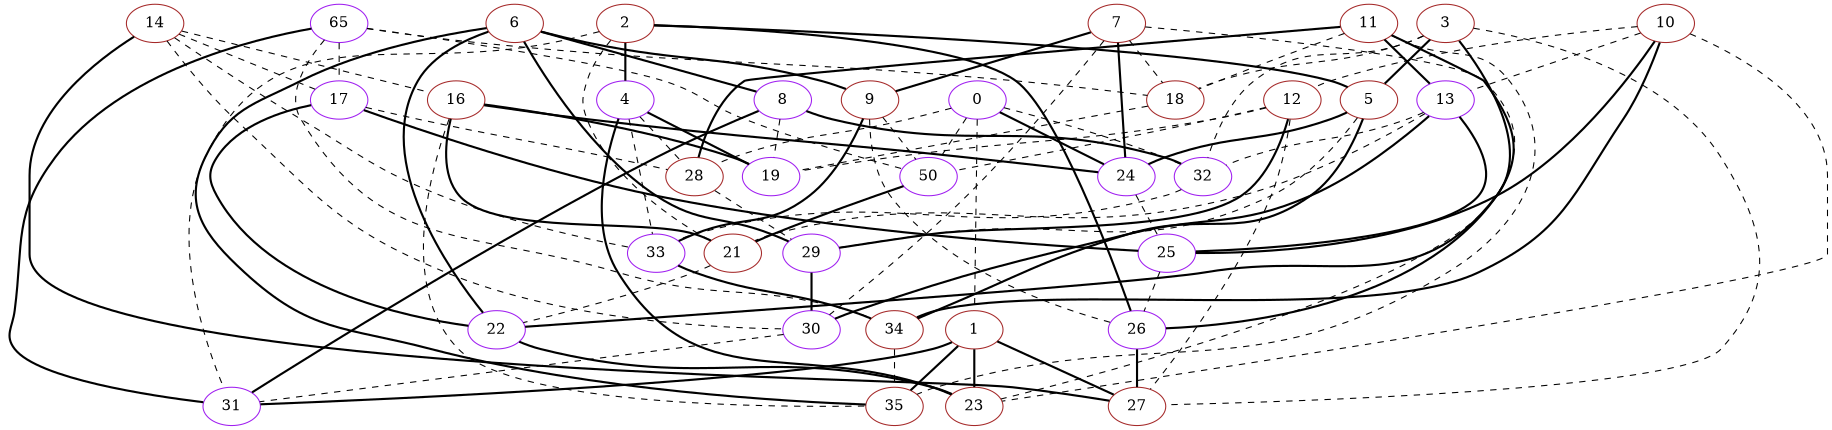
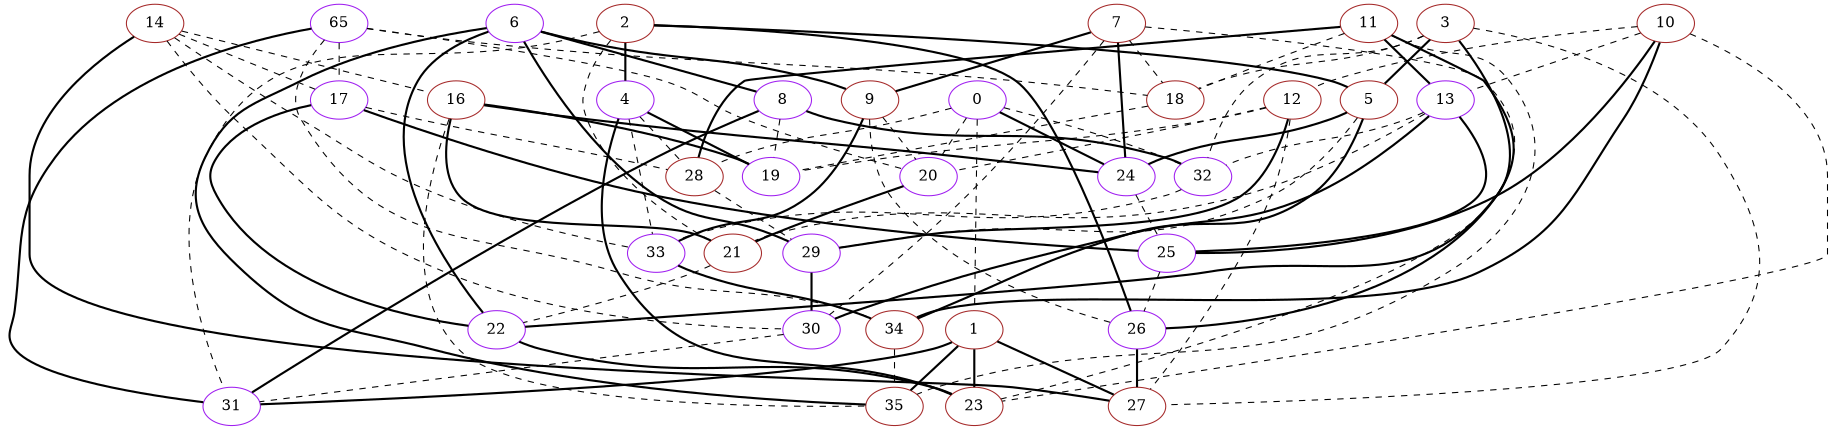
node "6": color brown -> purple
node "50": label "50" -> "20"
